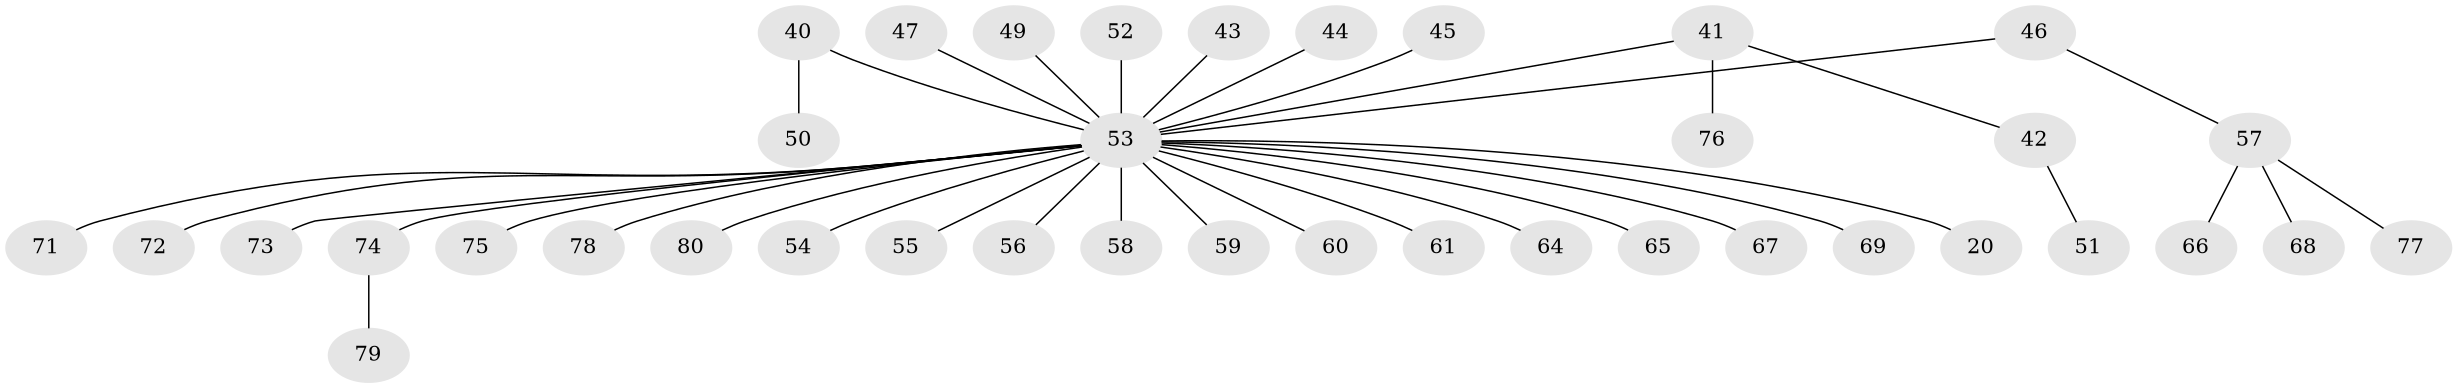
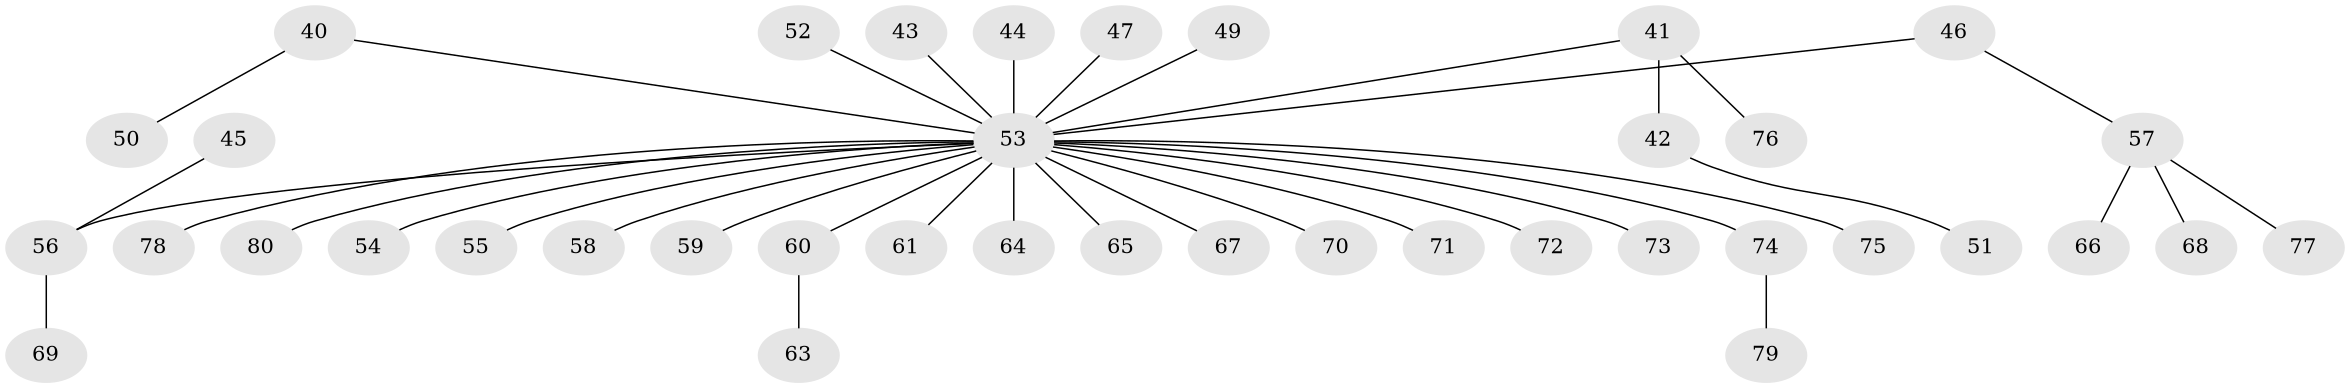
edge "45" -- "53": now "45" -- "56"
edge "53" -- "69": now "56" -- "69"
node "20": label "20" -> "70"
node "63": added
